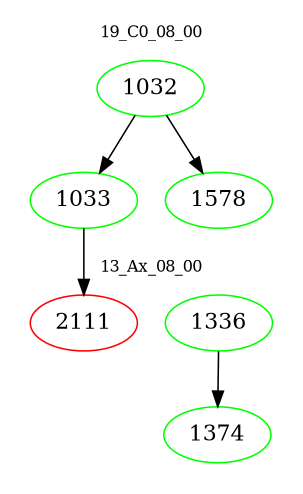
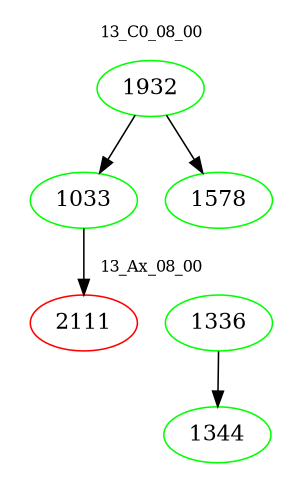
cluster "19_C0_08_00": label "19_C0_08_00" -> "13_C0_08_00"
node "1032": label "1032" -> "1932"
node "1374": label "1374" -> "1344"
